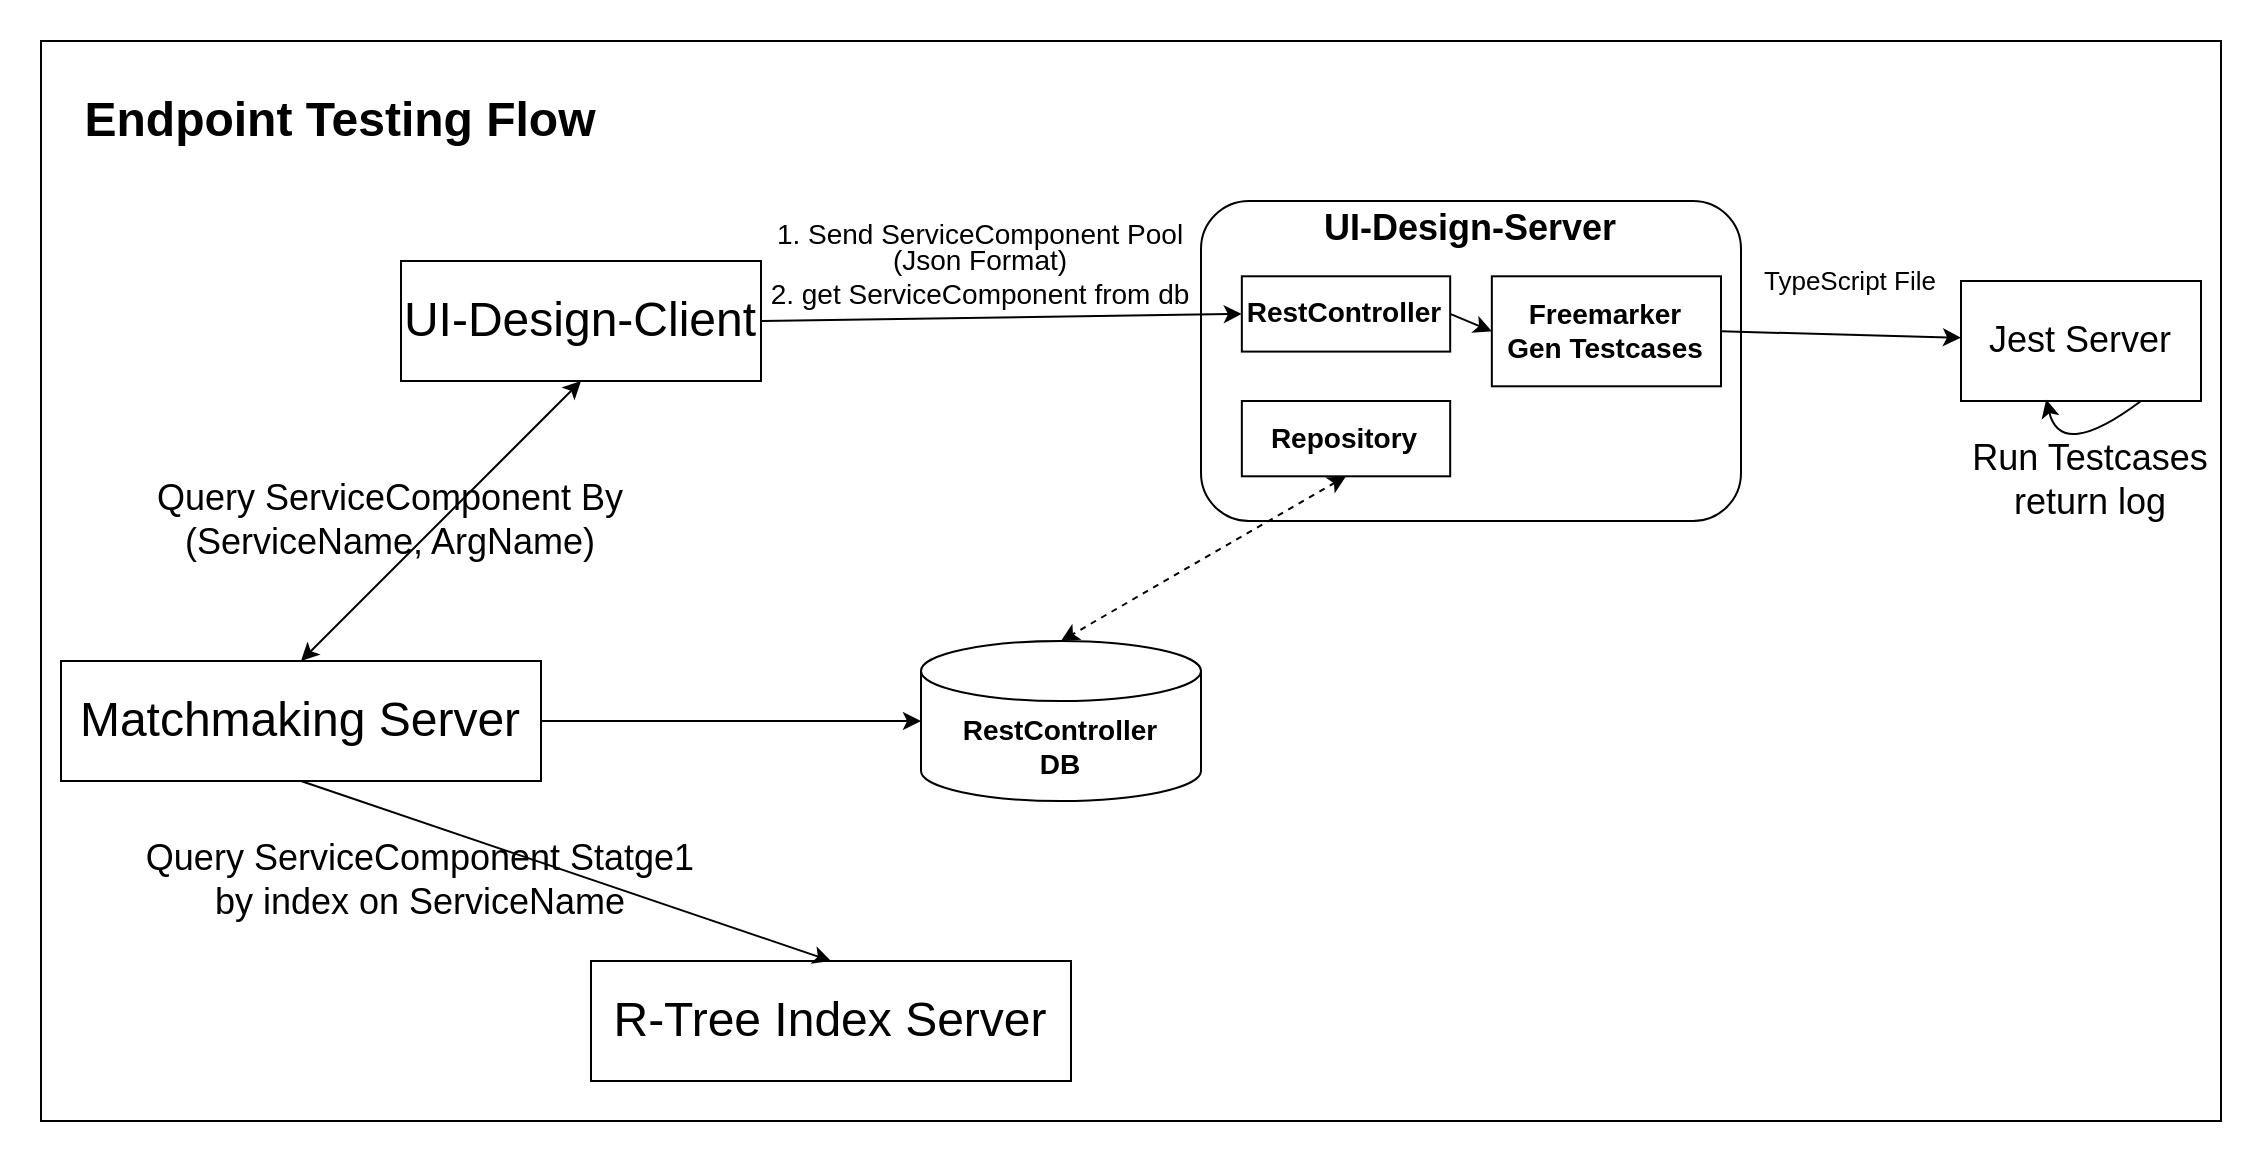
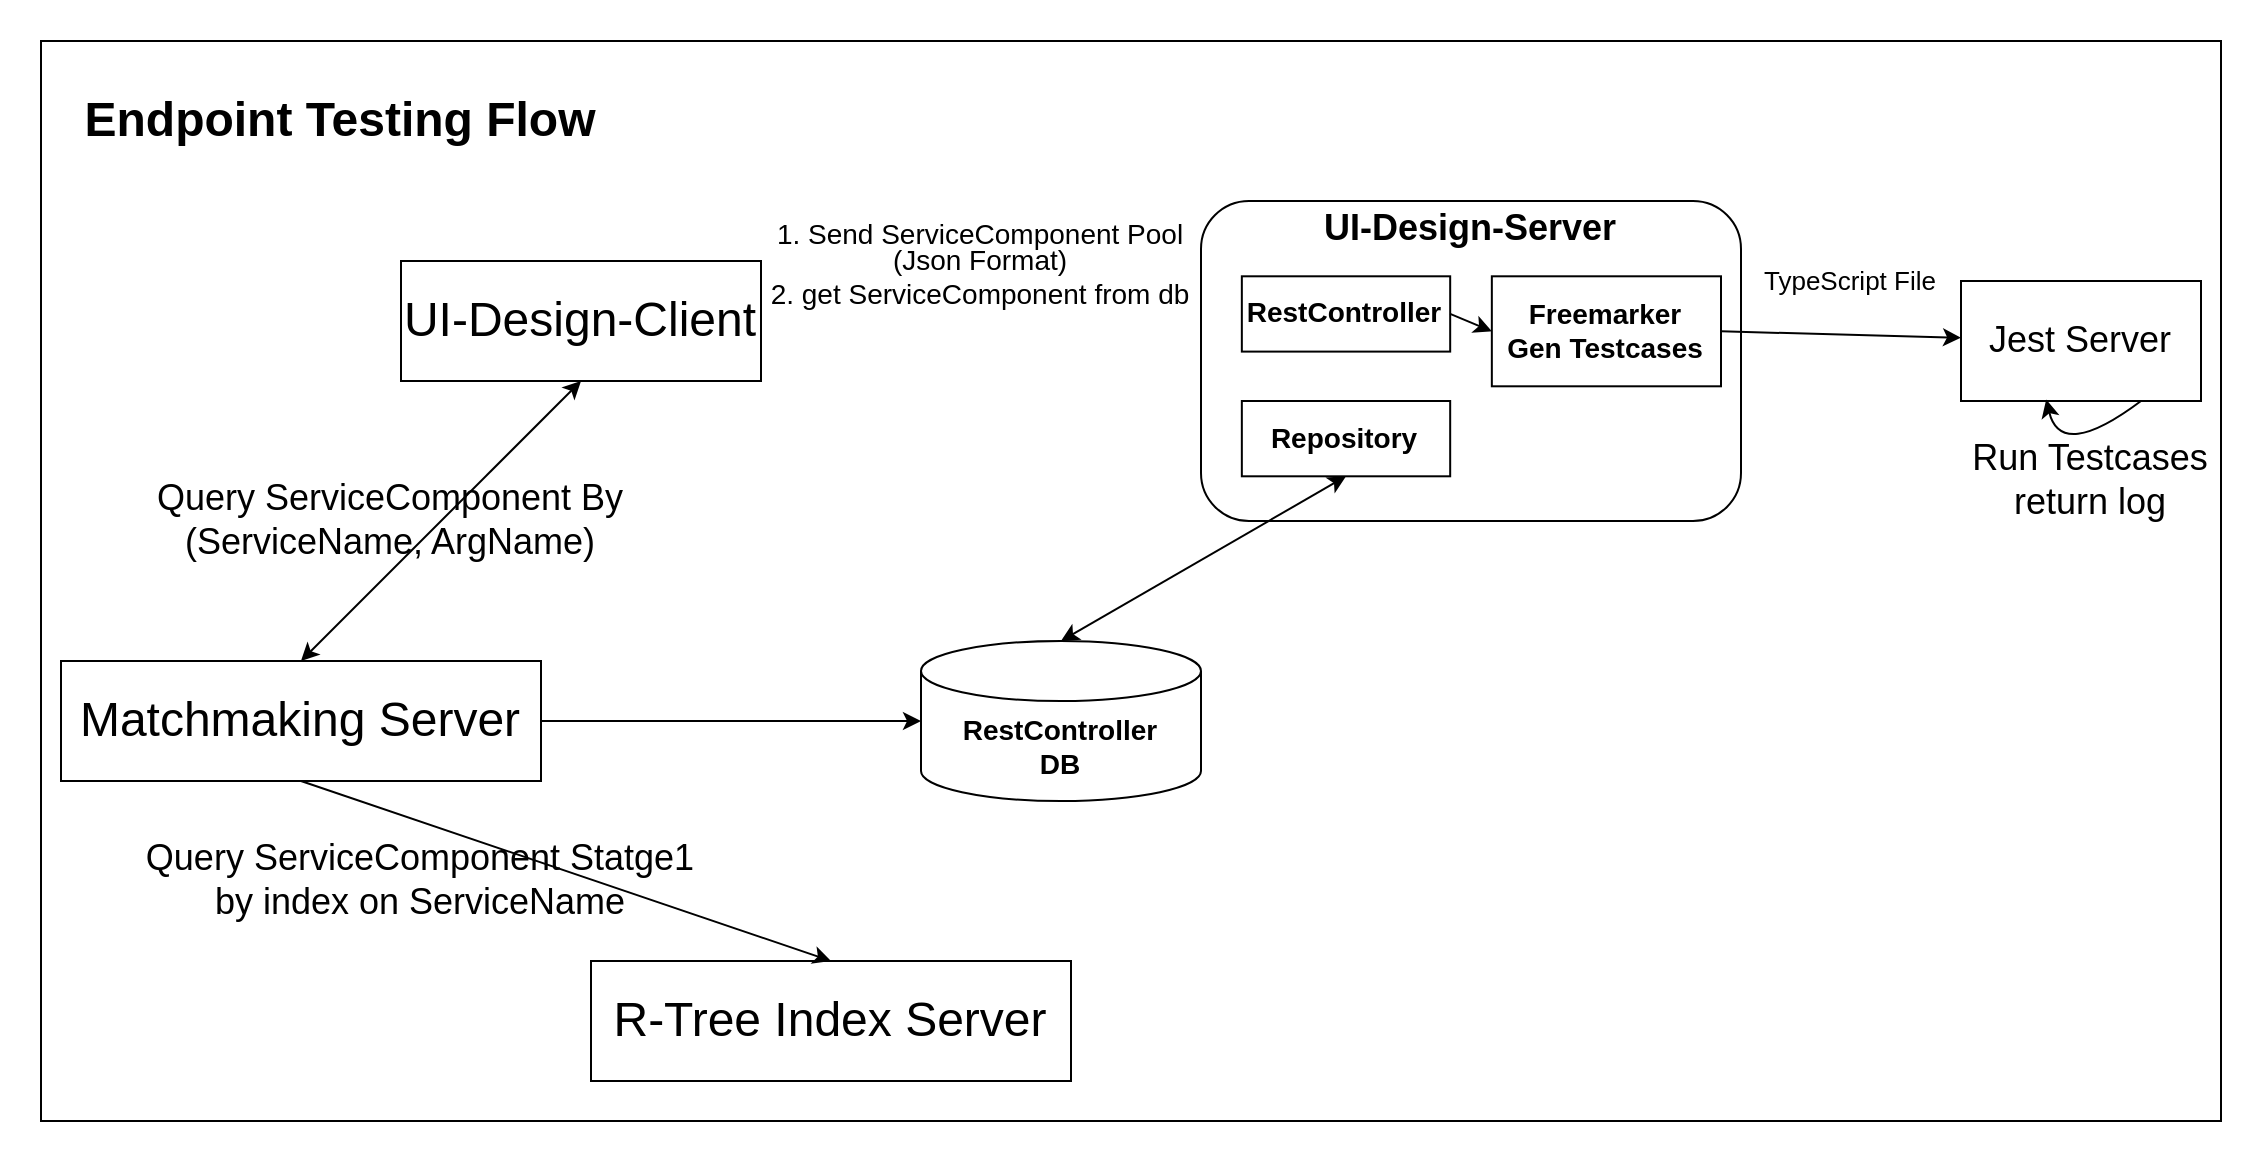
edge "UI-Design-Client" -> "RestController": removed
edge "Repository" -- "RestController DB": style dashed -> solid
